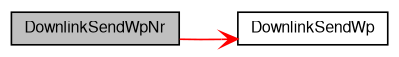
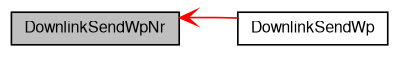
edge "DownlinkSendWpNr" -> "DownlinkSendWp": reversed
